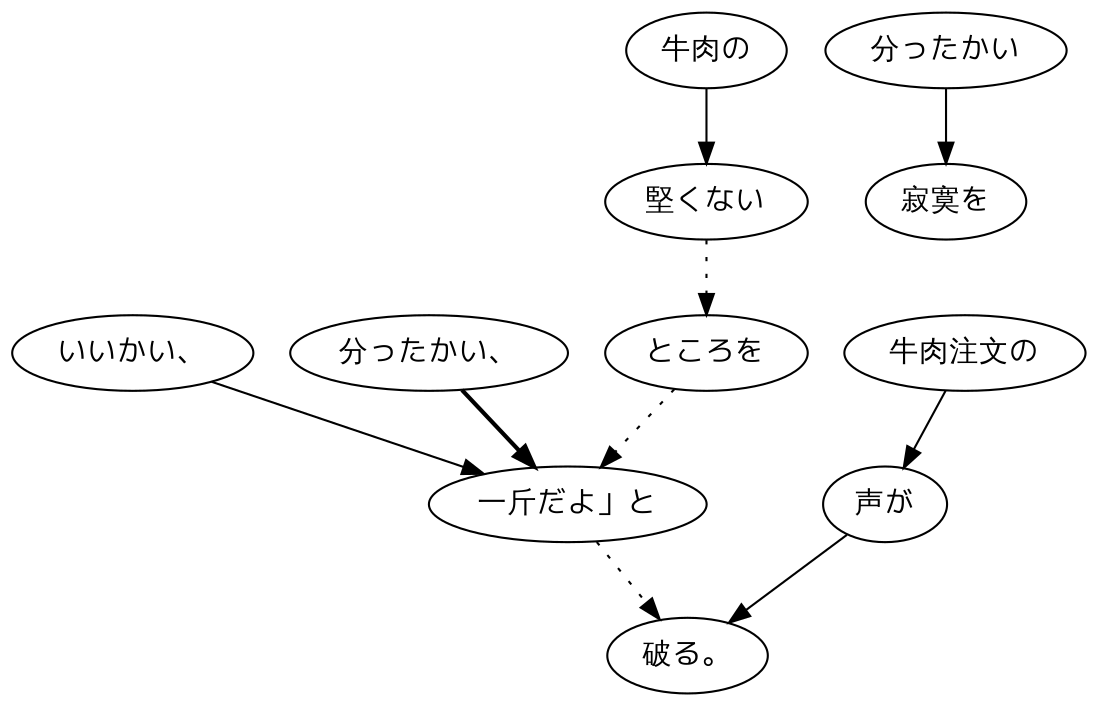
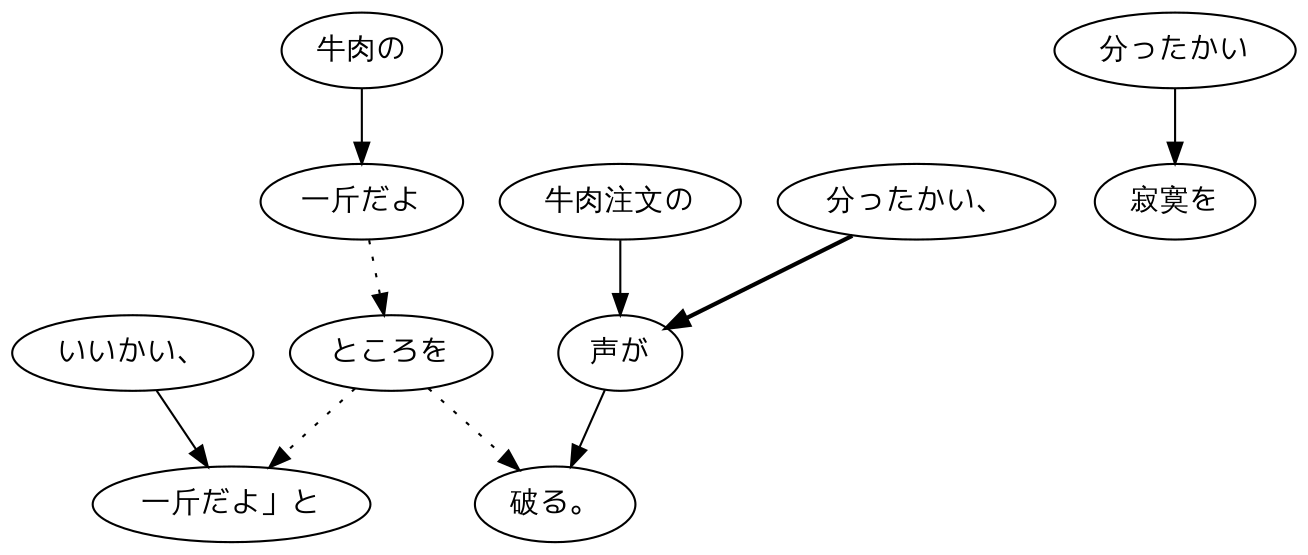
node "堅くない": label "堅くない" -> "一斤だよ"
edge "分ったかい、" -> "一斤だよ」と": now "分ったかい、" -> "声が"
edge "一斤だよ」と" -> "破る。": now "ところを" -> "破る。"
